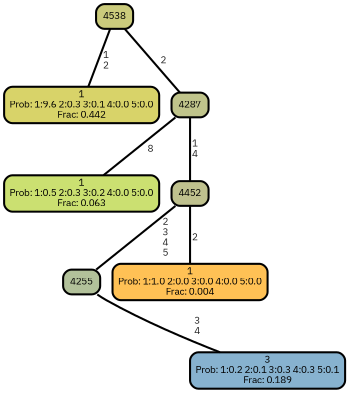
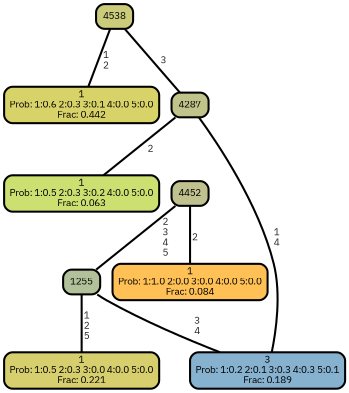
edge "4538" -- "4287": label " 2" -> " 3"
node "1 Prob: 1:9.6 2:0.3 3:0.1 4:0.0 5:0.0 Frac: 0.442": label "1 Prob: 1:9.6 2:0.3 3:0.1 4:0.0 5:0.0 Frac: 0.442" -> "1 Prob: 1:0.6 2:0.3 3:0.1 4:0.0 5:0.0 Frac: 0.442"
edge "4287" -- "1 Prob: 1:0.5 2:0.3 3:0.2 4:0.0 5:0.0 Frac: 0.063": label " 8" -> " 2"
edge "4287" -- "4452": now "4287" -- "3 Prob: 1:0.2 2:0.1 3:0.3 4:0.3 5:0.1 Frac: 0.189"
node "4255": label "4255" -> "1255"
node "1 Prob: 1:1.0 2:0.0 3:0.0 4:0.0 5:0.0 Frac: 0.004": label "1 Prob: 1:1.0 2:0.0 3:0.0 4:0.0 5:0.0 Frac: 0.004" -> "1 Prob: 1:1.0 2:0.0 3:0.0 4:0.0 5:0.0 Frac: 0.084"
node "1 Prob: 1:0.5 2:0.3 3:0.0 4:0.0 5:0.0 Frac: 0.221": added
